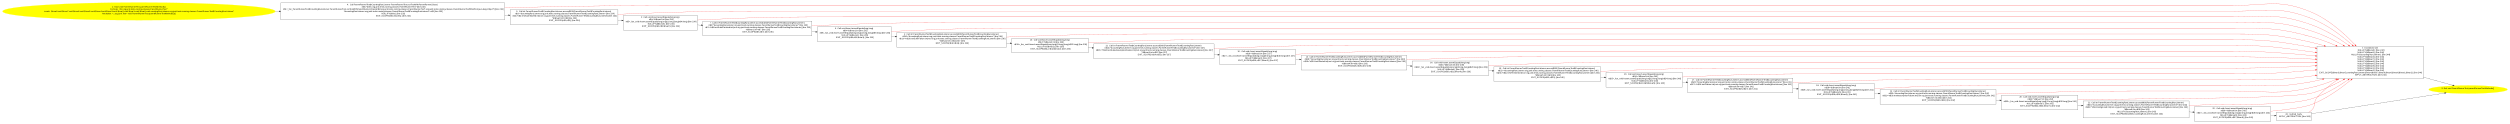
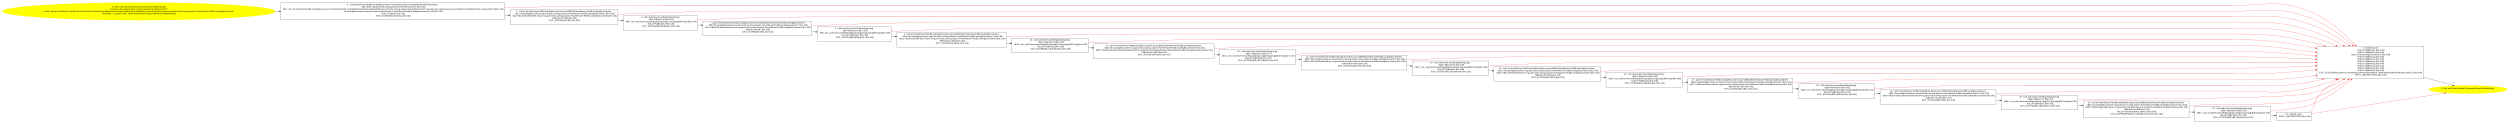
edge "23:  method_body APPLY_ABSTRACTION; [line 244]" -> "2: Exit void ParentRunnerTest.parentRunnerTestMethods()": color black -> red
